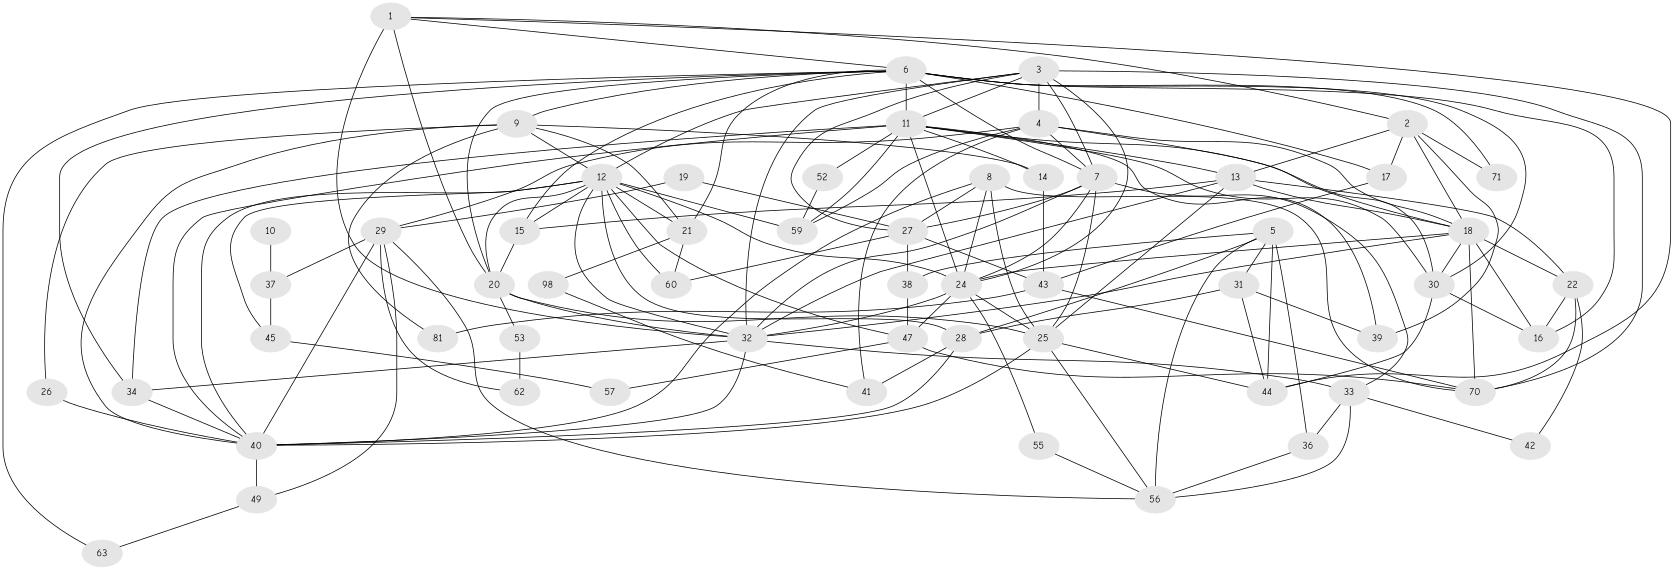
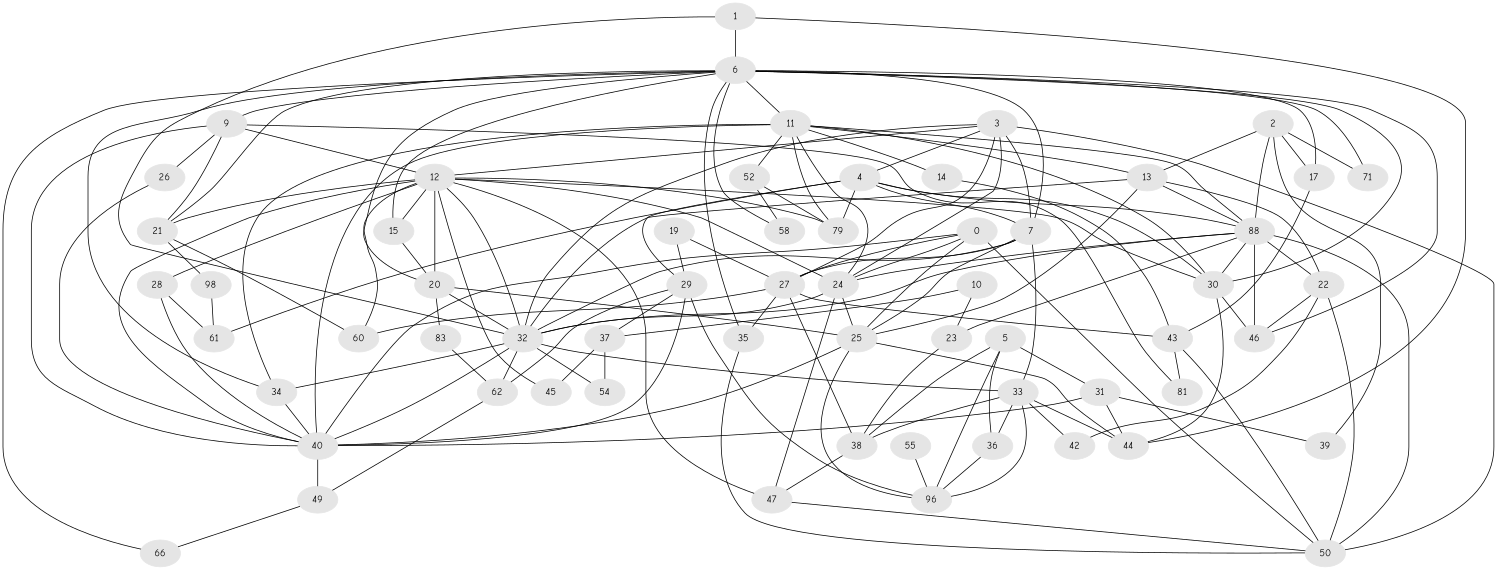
edge "1" -- "2": removed
edge "3" -- "11": removed
edge "9" -- "14": removed
edge "1" -- "20": removed
node "8": label "8" -> "0"
edge "12" -- "30": added
edge "11" -- "39": removed
edge "13" -- "15": removed
node "58": added
node "59": label "59" -> "79"
node "18": label "18" -> "88"
edge "7" -- "24": removed
edge "5" -- "28": removed
edge "31" -- "28": now "31" -- "40"
edge "5" -- "44": now "33" -- "44"
node "53": label "53" -> "83"
node "35": added
node "23": added
node "16": label "16" -> "46"
edge "24" -- "55": removed
edge "32" -- "62": added
node "54": added
node "57": removed
node "41": label "41" -> "61"
node "70": label "70" -> "50"
edge "29" -- "49": now "62" -- "49"
edge "33" -- "38": added
node "56": label "56" -> "96"
node "63": label "63" -> "66"
